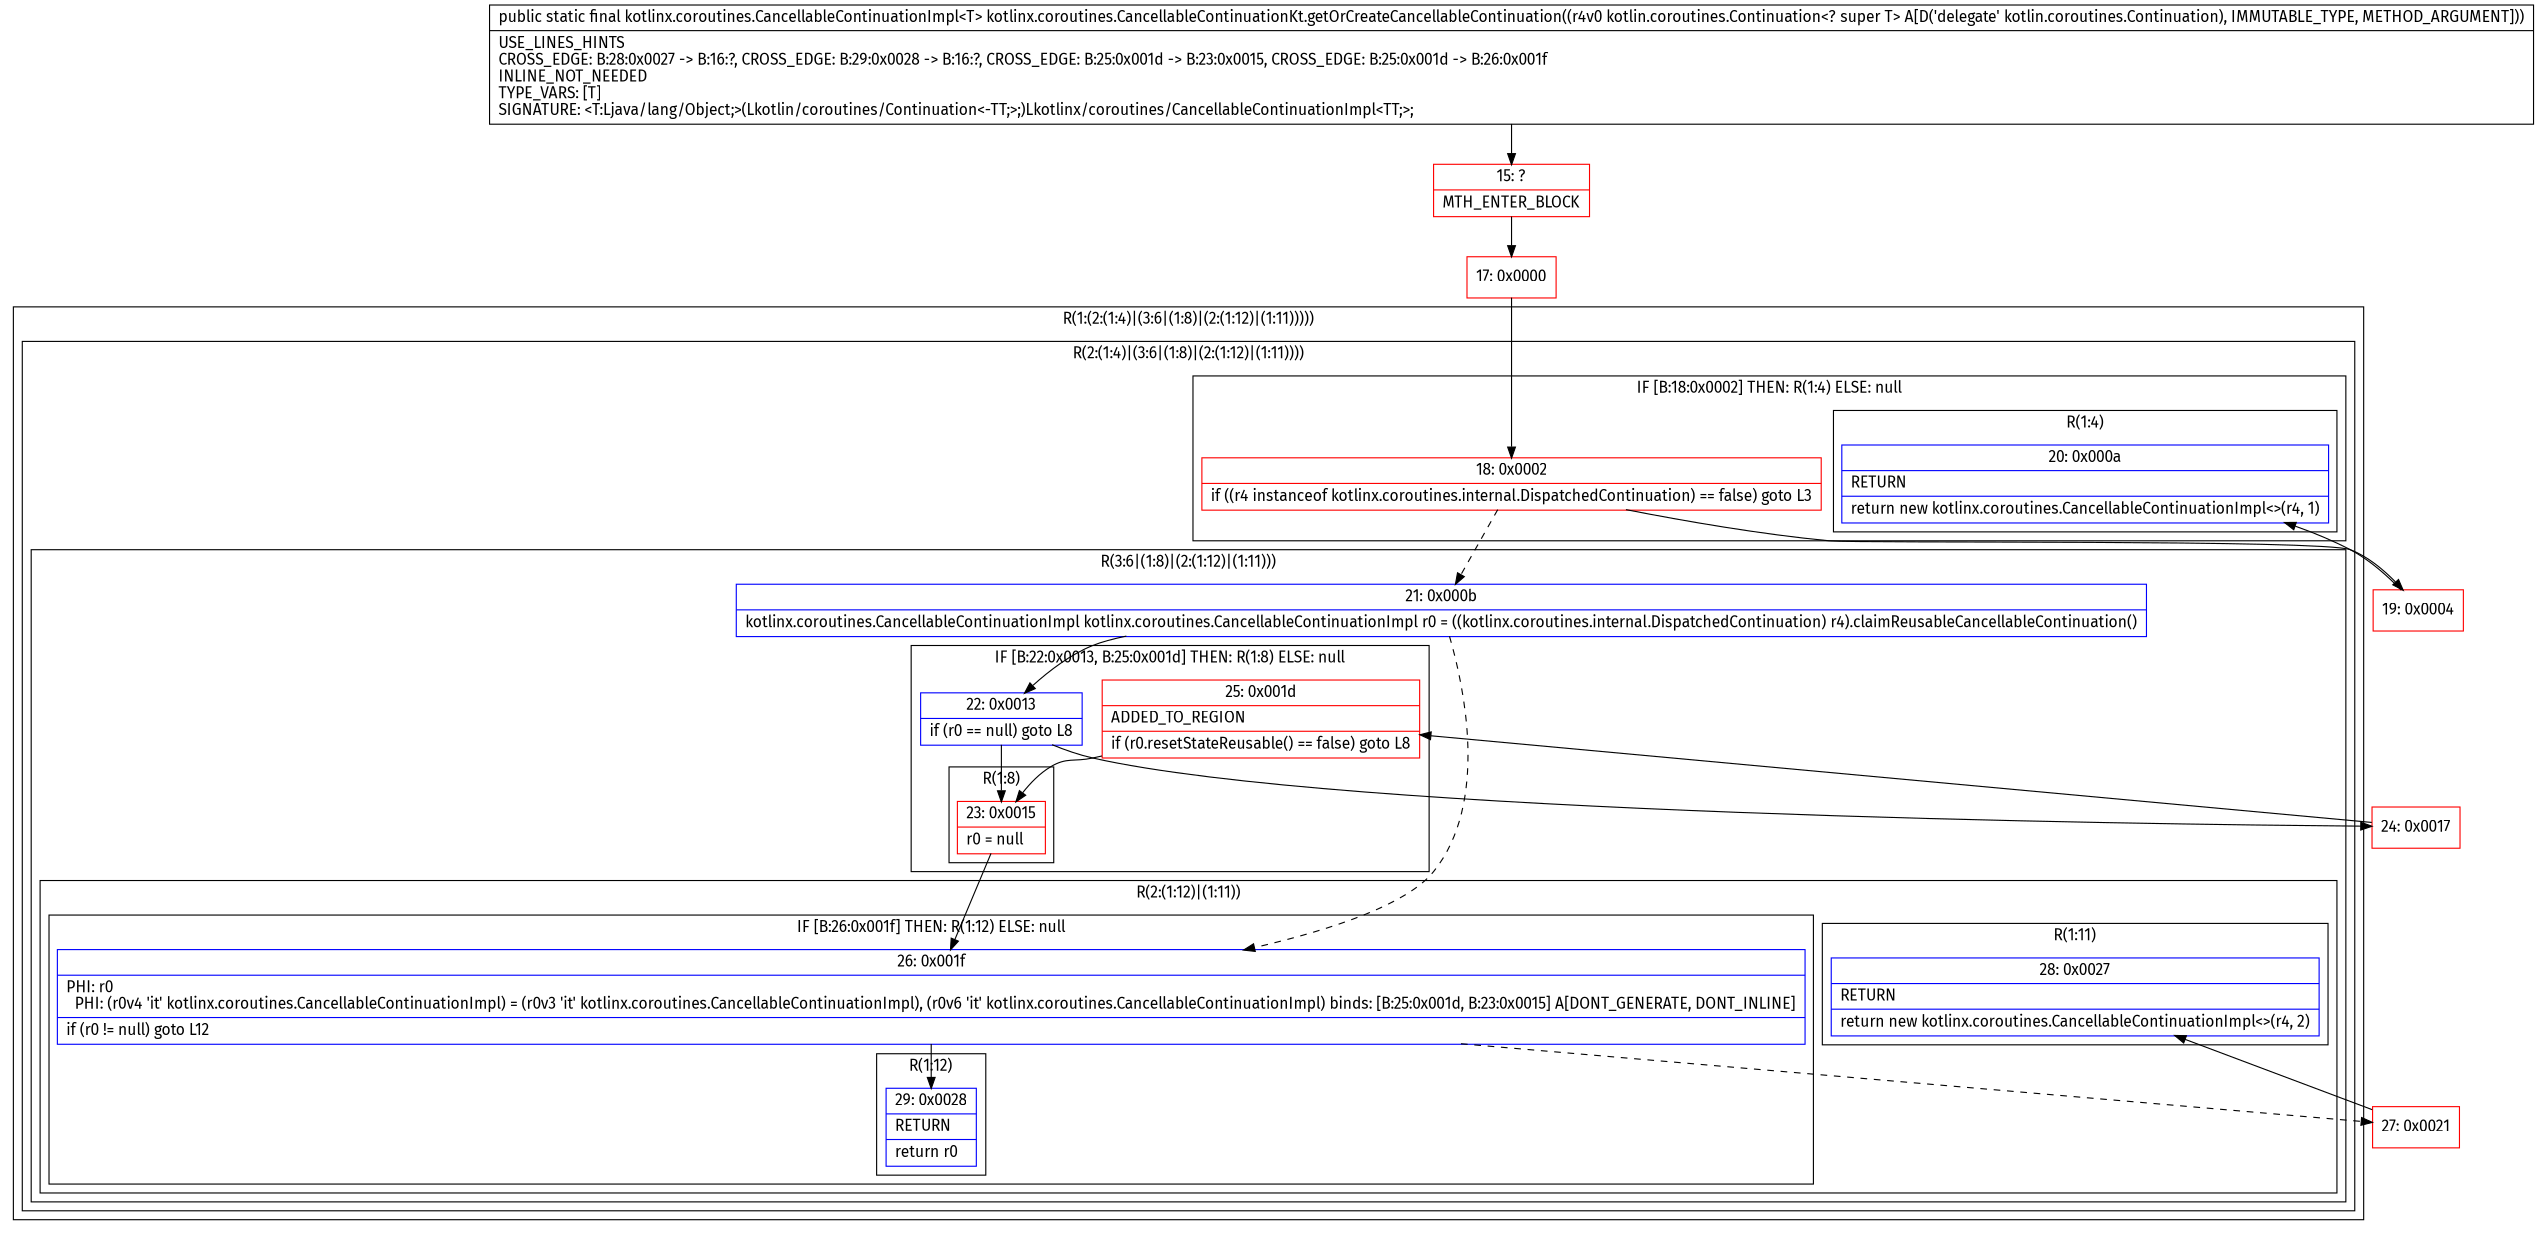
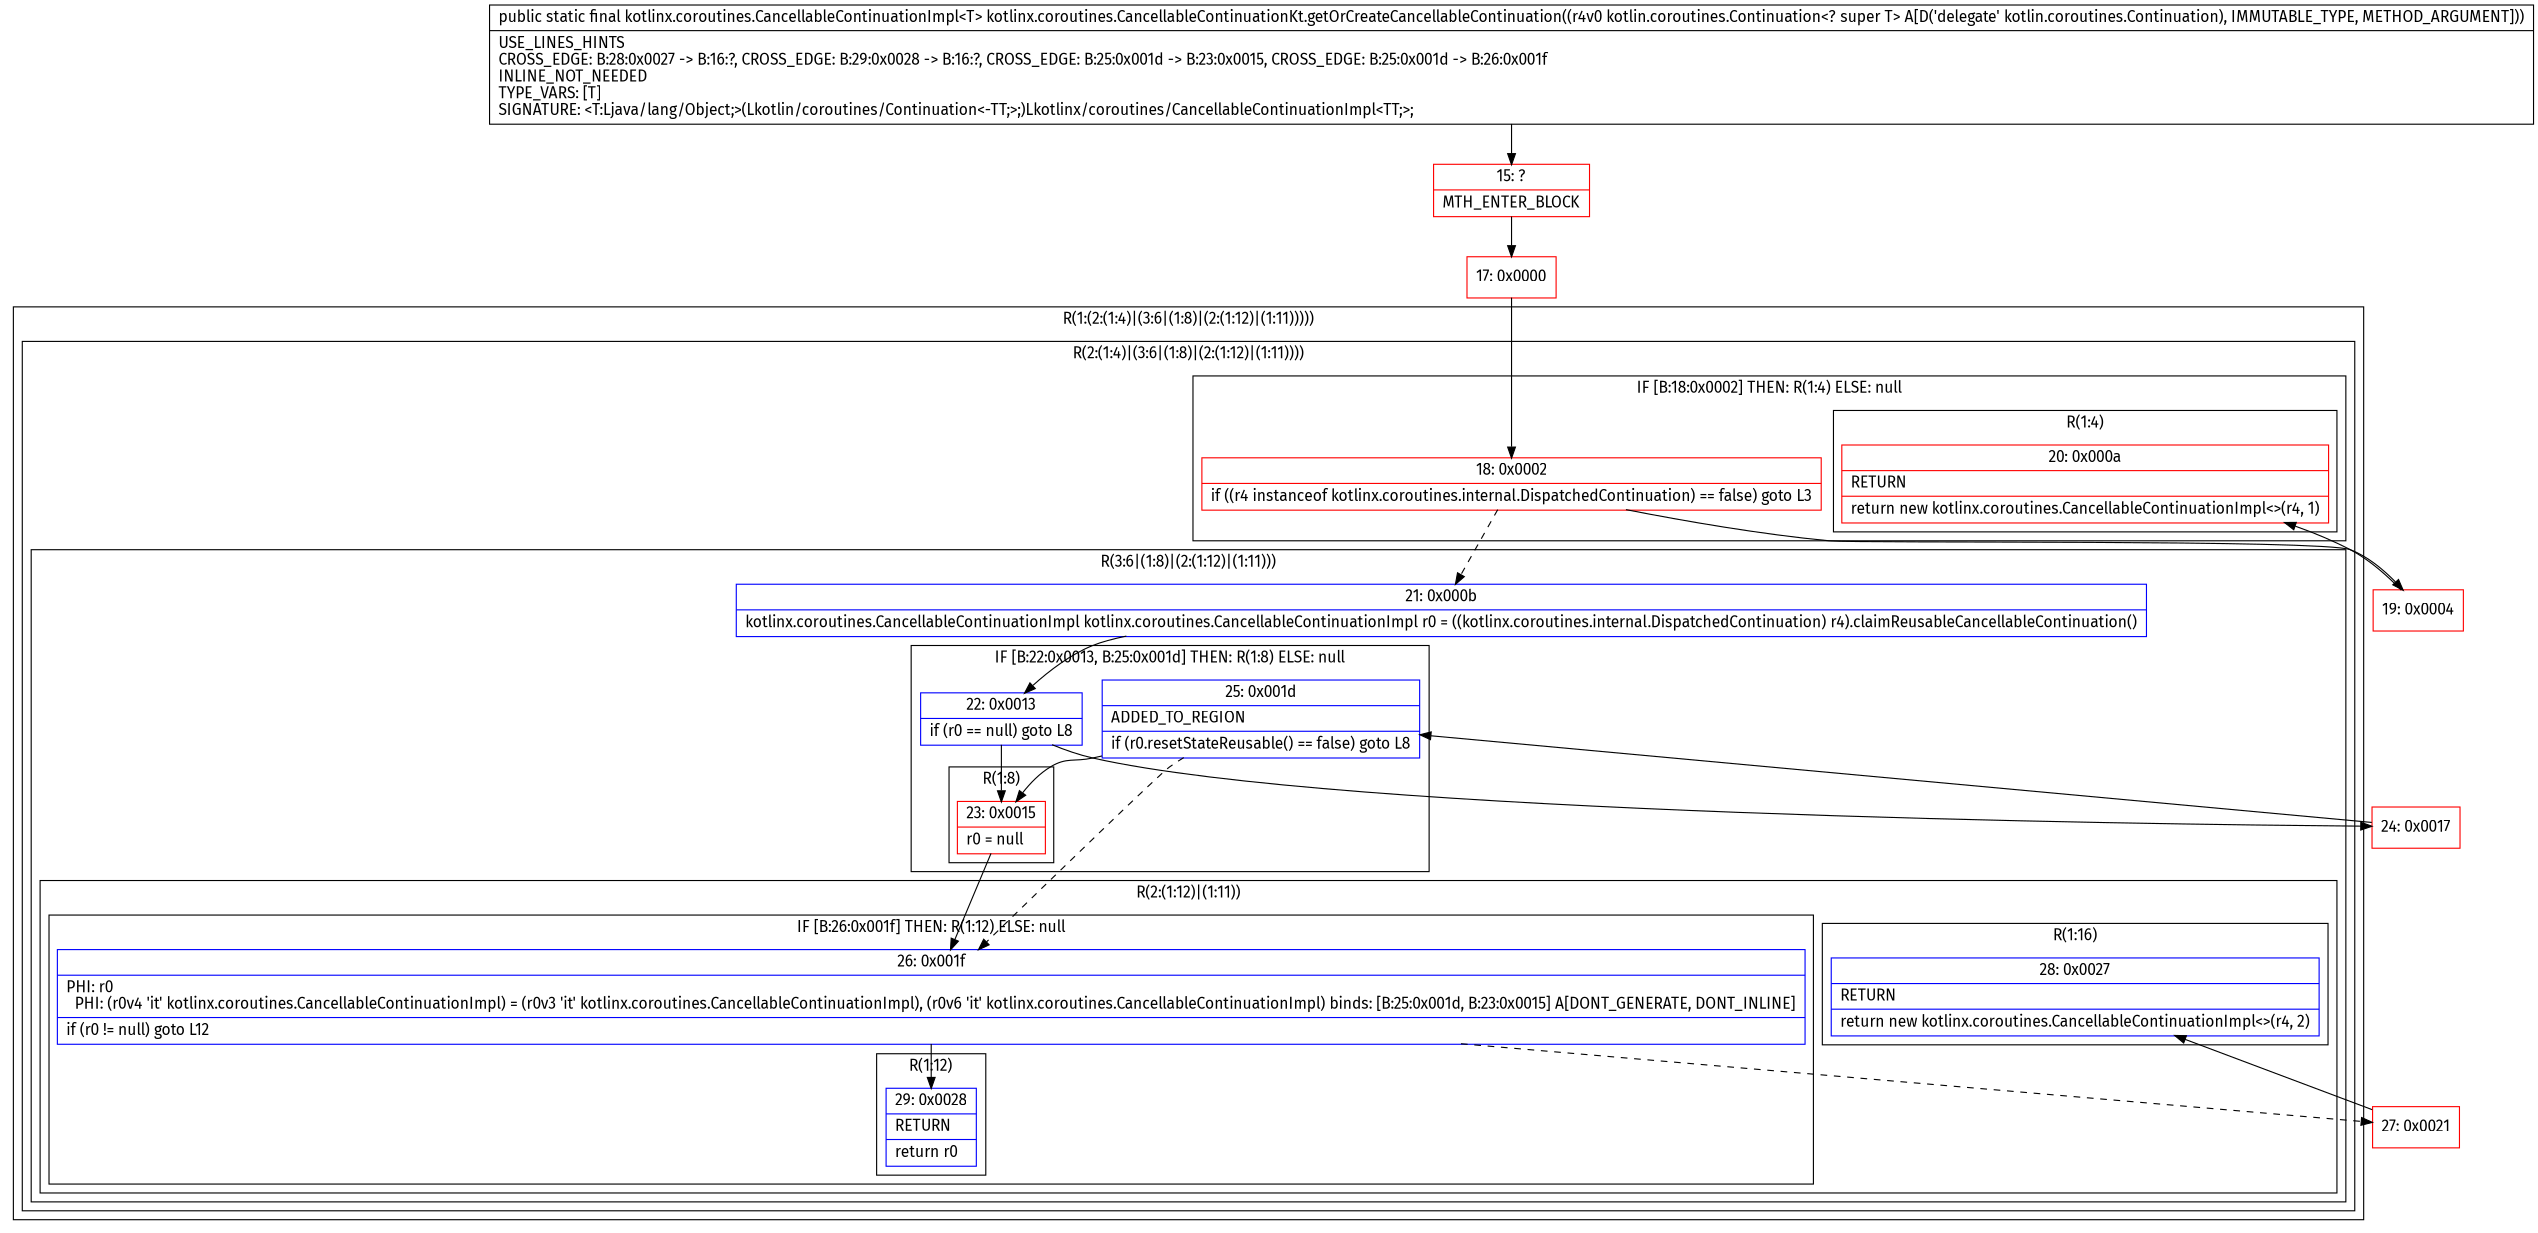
node "20: 0x000a": color blue -> red
node "25: 0x001d": color red -> blue
edge "21: 0x000b" -> "26: 0x001f": now "25: 0x001d" -> "26: 0x001f"
cluster "R(1:11)": label "R(1:11)" -> "R(1:16)"
